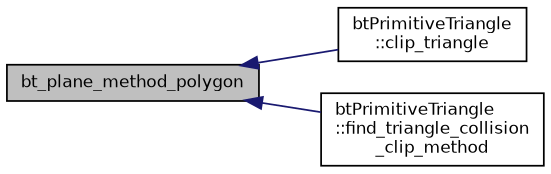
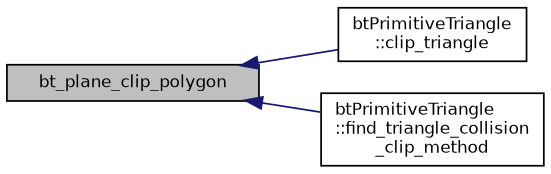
node "bt_plane_method_polygon": label "bt_plane_method_polygon" -> "bt_plane_clip_polygon"
